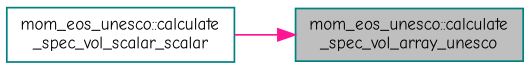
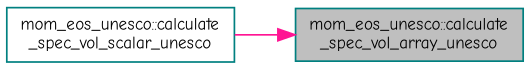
node "mom_eos_unesco::calculate _spec_vol_scalar_scalar": label "mom_eos_unesco::calculate _spec_vol_scalar_scalar" -> "mom_eos_unesco::calculate _spec_vol_scalar_unesco"
